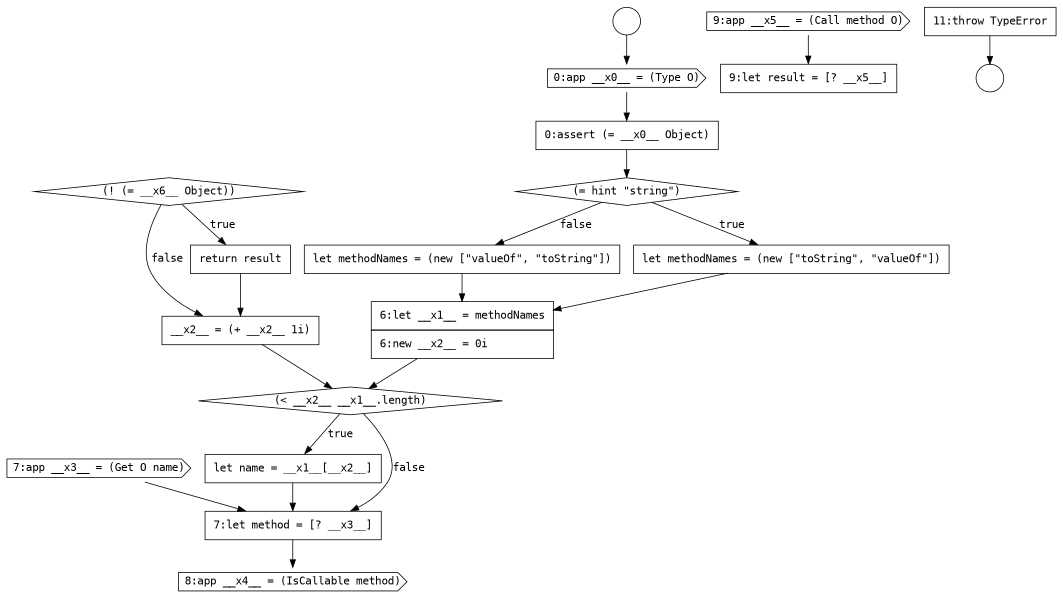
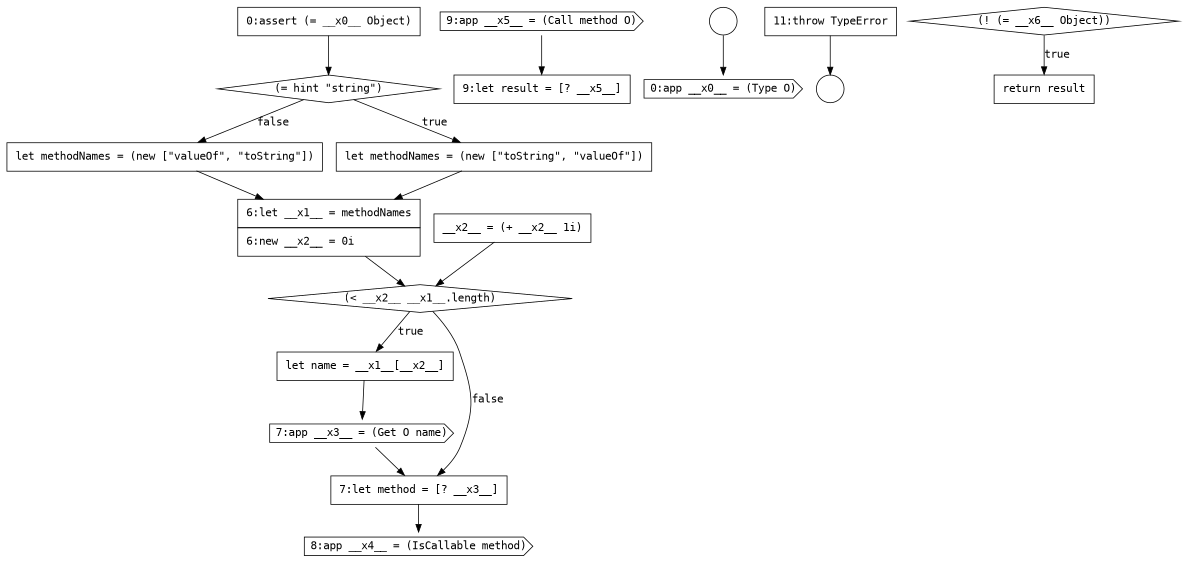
edge "0:app __x0__ = (Type O)" -> "0:assert (= __x0__ Object)": removed
edge "(! (= __x6__ Object))" -> "__x2__ = (+ __x2__ 1i)": removed, label "false"
edge "return result" -> "__x2__ = (+ __x2__ 1i)": removed
edge "let name = __x1__[__x2__]" -> "7:let method = [? __x3__]": now "let name = __x1__[__x2__]" -> "7:app __x3__ = (Get O name)"
